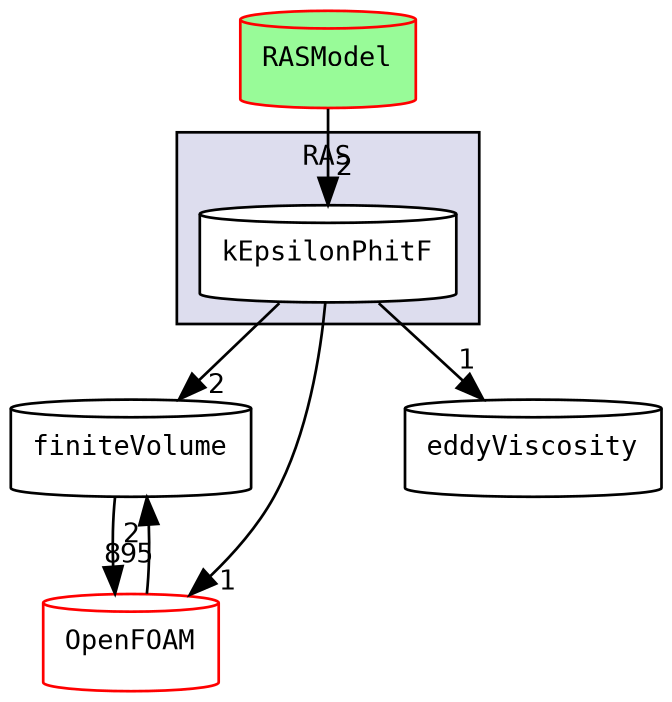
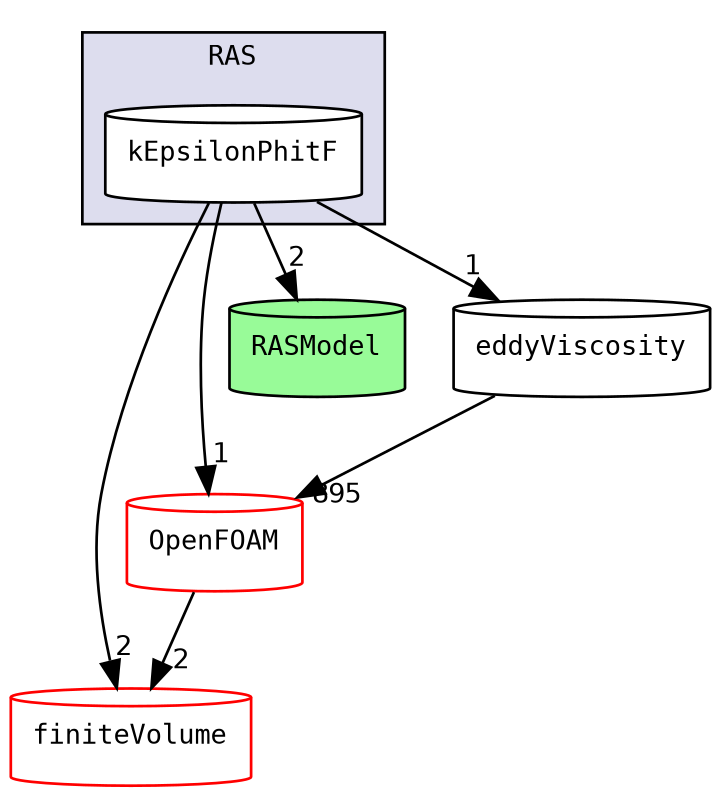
node "RASModel": color red -> black
edge "RASModel" -> "kEpsilonPhitF": reversed
node "finiteVolume": color black -> red
edge "finiteVolume" -> "OpenFOAM": now "eddyViscosity" -> "OpenFOAM"
